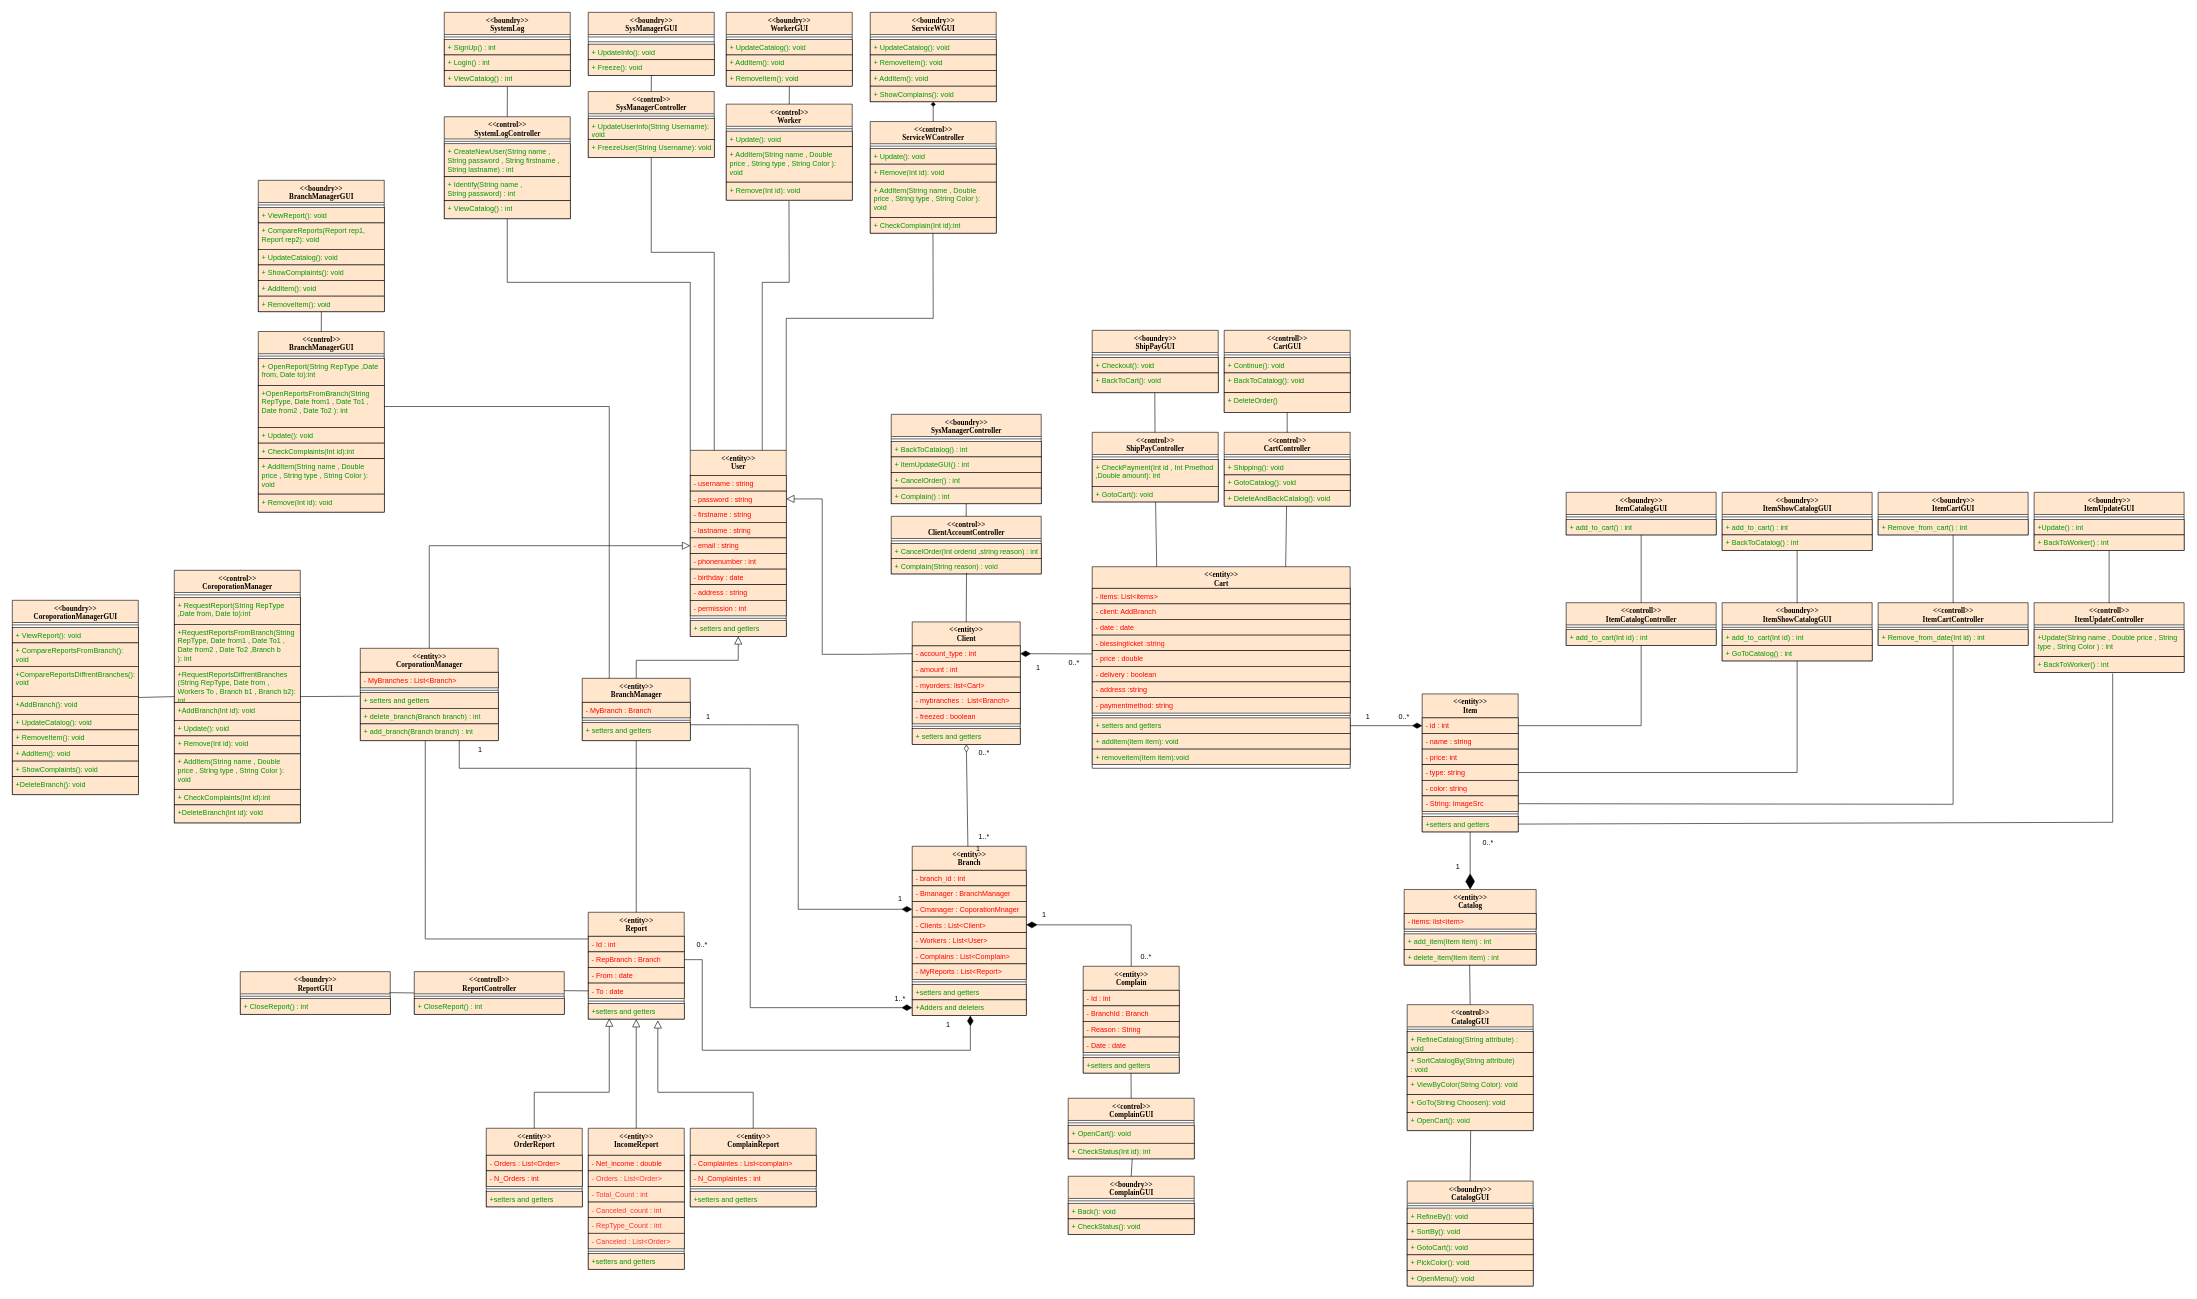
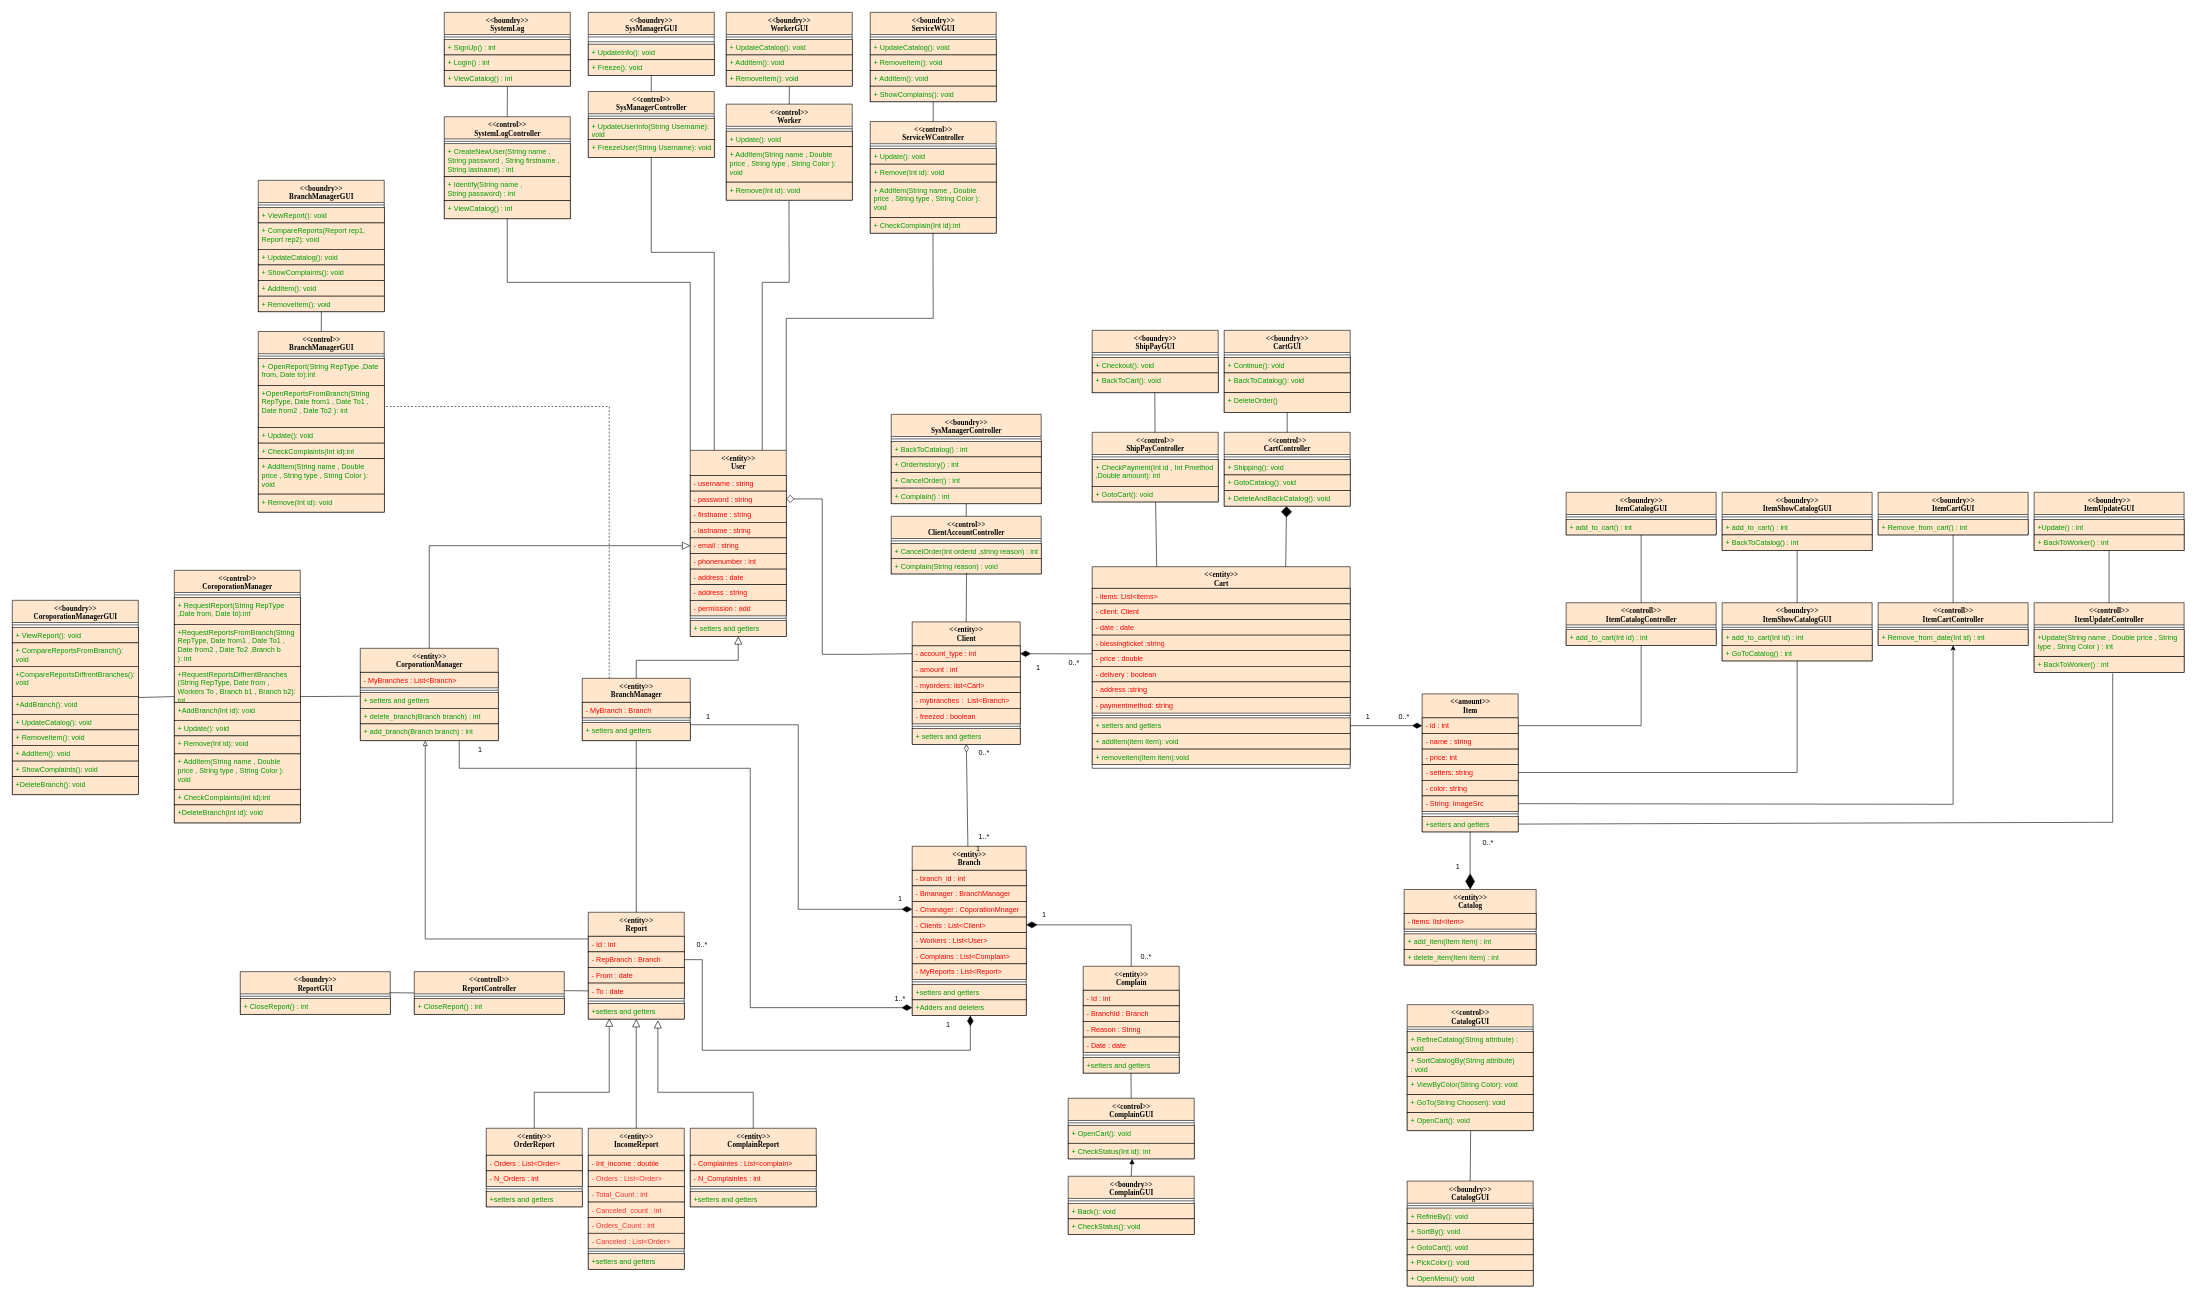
edge "<<control>> ServiceWController" -> "+ ShowComplains(): void": arrowhead diamond -> none
node "<<controll>> CartGUI": label "<<controll>> CartGUI" -> "<<boundry>> CartGUI"
edge "+OpenReportsFromBranch(String RepType, Date from1 , Date To1 , Date from2 , Date To2 ): int" -- "<<entity>> BranchManager": style solid -> dashed
node "+ ItemUpdateGUI() : int": label "+ ItemUpdateGUI() : int" -> "+ Orderhistory() : int"
edge "- account_type : int" -> "- password : string": arrowhead block -> diamond
edge "+ DeleteAndBackCatalog(): void" -- "<<entity>> Cart": arrowhead none -> diamond
node "- birthday : date": label "- birthday : date" -> "- address : date"
node "- permission : int": label "- permission : int" -> "- permission : add"
node "- client: AddBranch": label "- client: AddBranch" -> "- client: Client"
edge "+ Remove_from_date(Int id) : int" -- "- String: ImageSrc": arrowhead none -> classic
node "<<entity>> Item": label "<<entity>> Item" -> "<<amount>> Item"
edge "+ add_branch(Branch branch) : int" -- "<<entity>> Report": arrowhead none -> block
node "- type: string": label "- type: string" -> "- setters: string"
edge "+ delete_item(Item item) : int" -- "<<control>> CatalogGUI": removed
edge "+ CheckStatus(Int id): int" -- "<<boundry>> ComplainGUI": arrowhead none -> block
node "- Net_income : double": label "- Net_income : double" -> "- Int_income : double"
node "- RepType_Count : int": label "- RepType_Count : int" -> "- Orders_Count : int"
